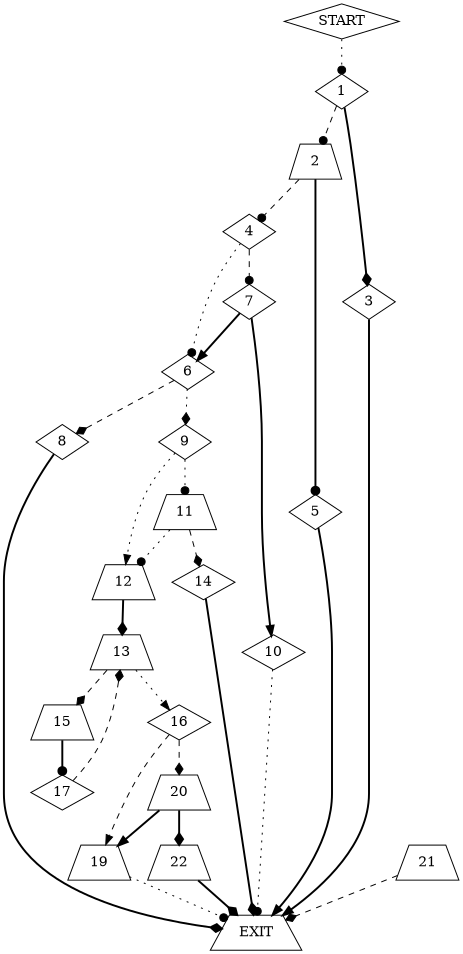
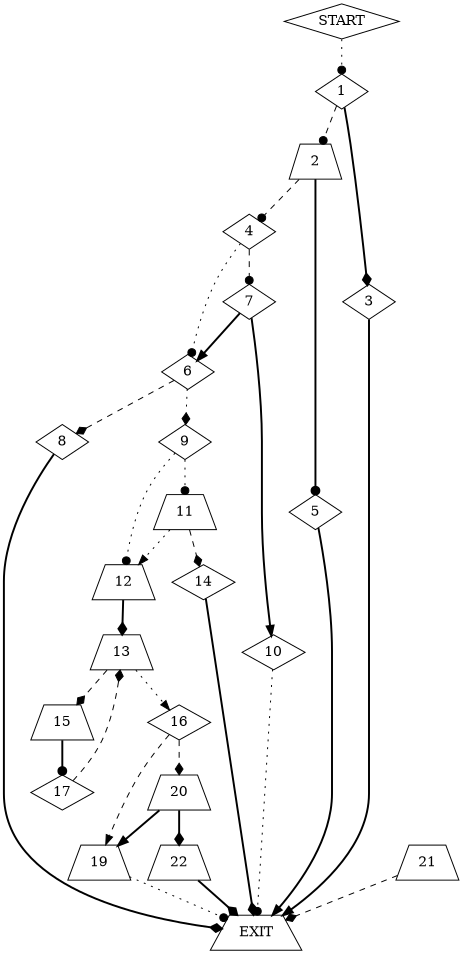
edge "9" -> "12": arrowhead normal -> dot
edge "11" -> "12": arrowhead dot -> normal
